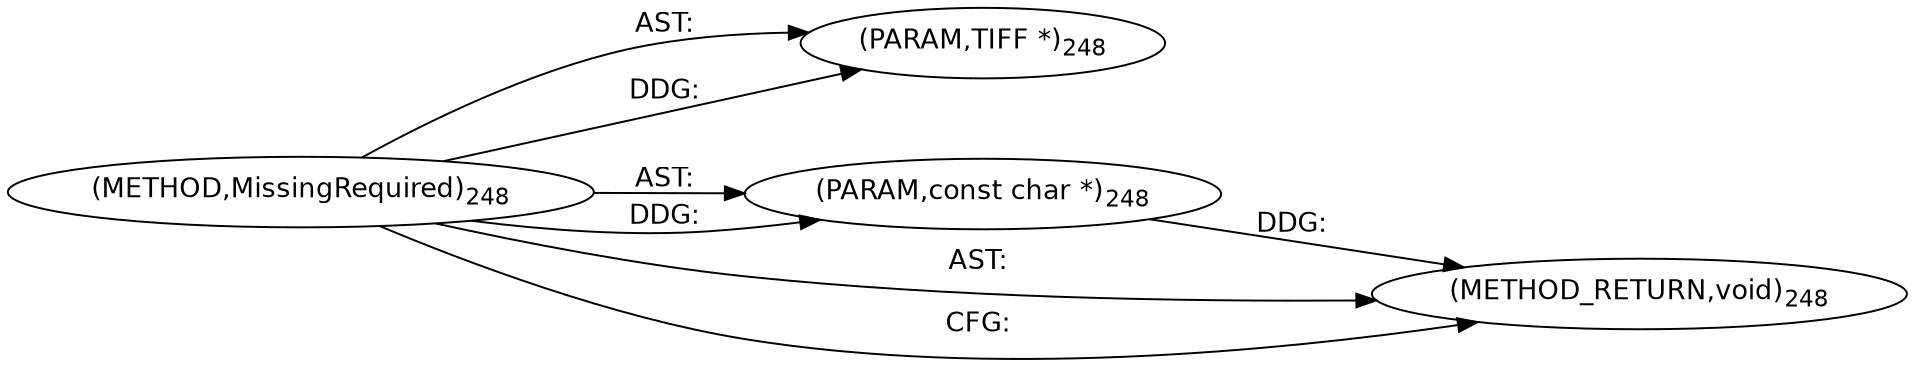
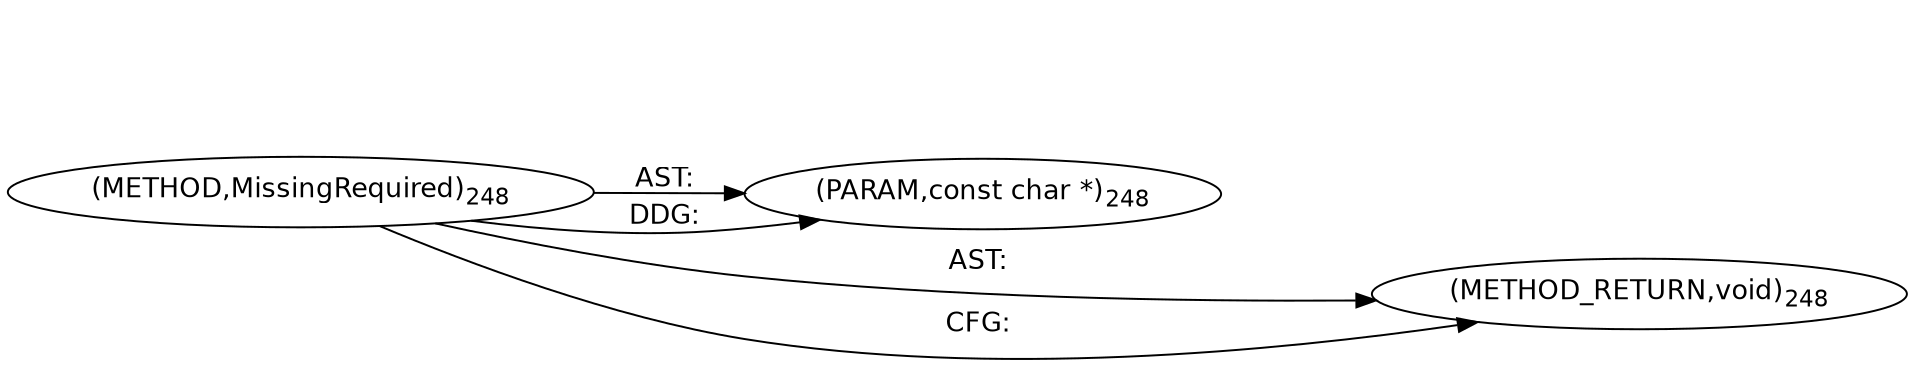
node "(PARAM,TIFF *)": removed
edge "(PARAM,const char *)" -> "(METHOD_RETURN,void)": removed, label "DDG:"
